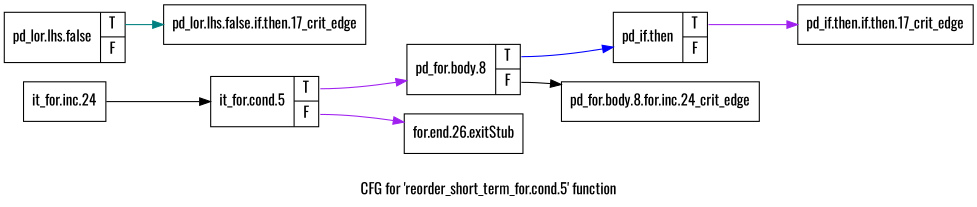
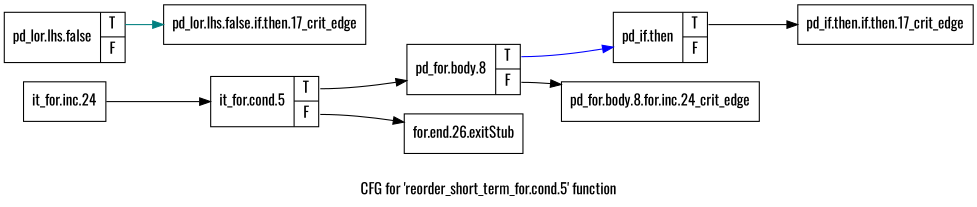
edge "pd_if.then" -> "pd_if.then.if.then.17_crit_edge": color purple -> black
edge "it_for.cond.5" -> "pd_for.body.8": color purple -> black
edge "it_for.cond.5" -> "for.end.26.exitStub": color purple -> black
